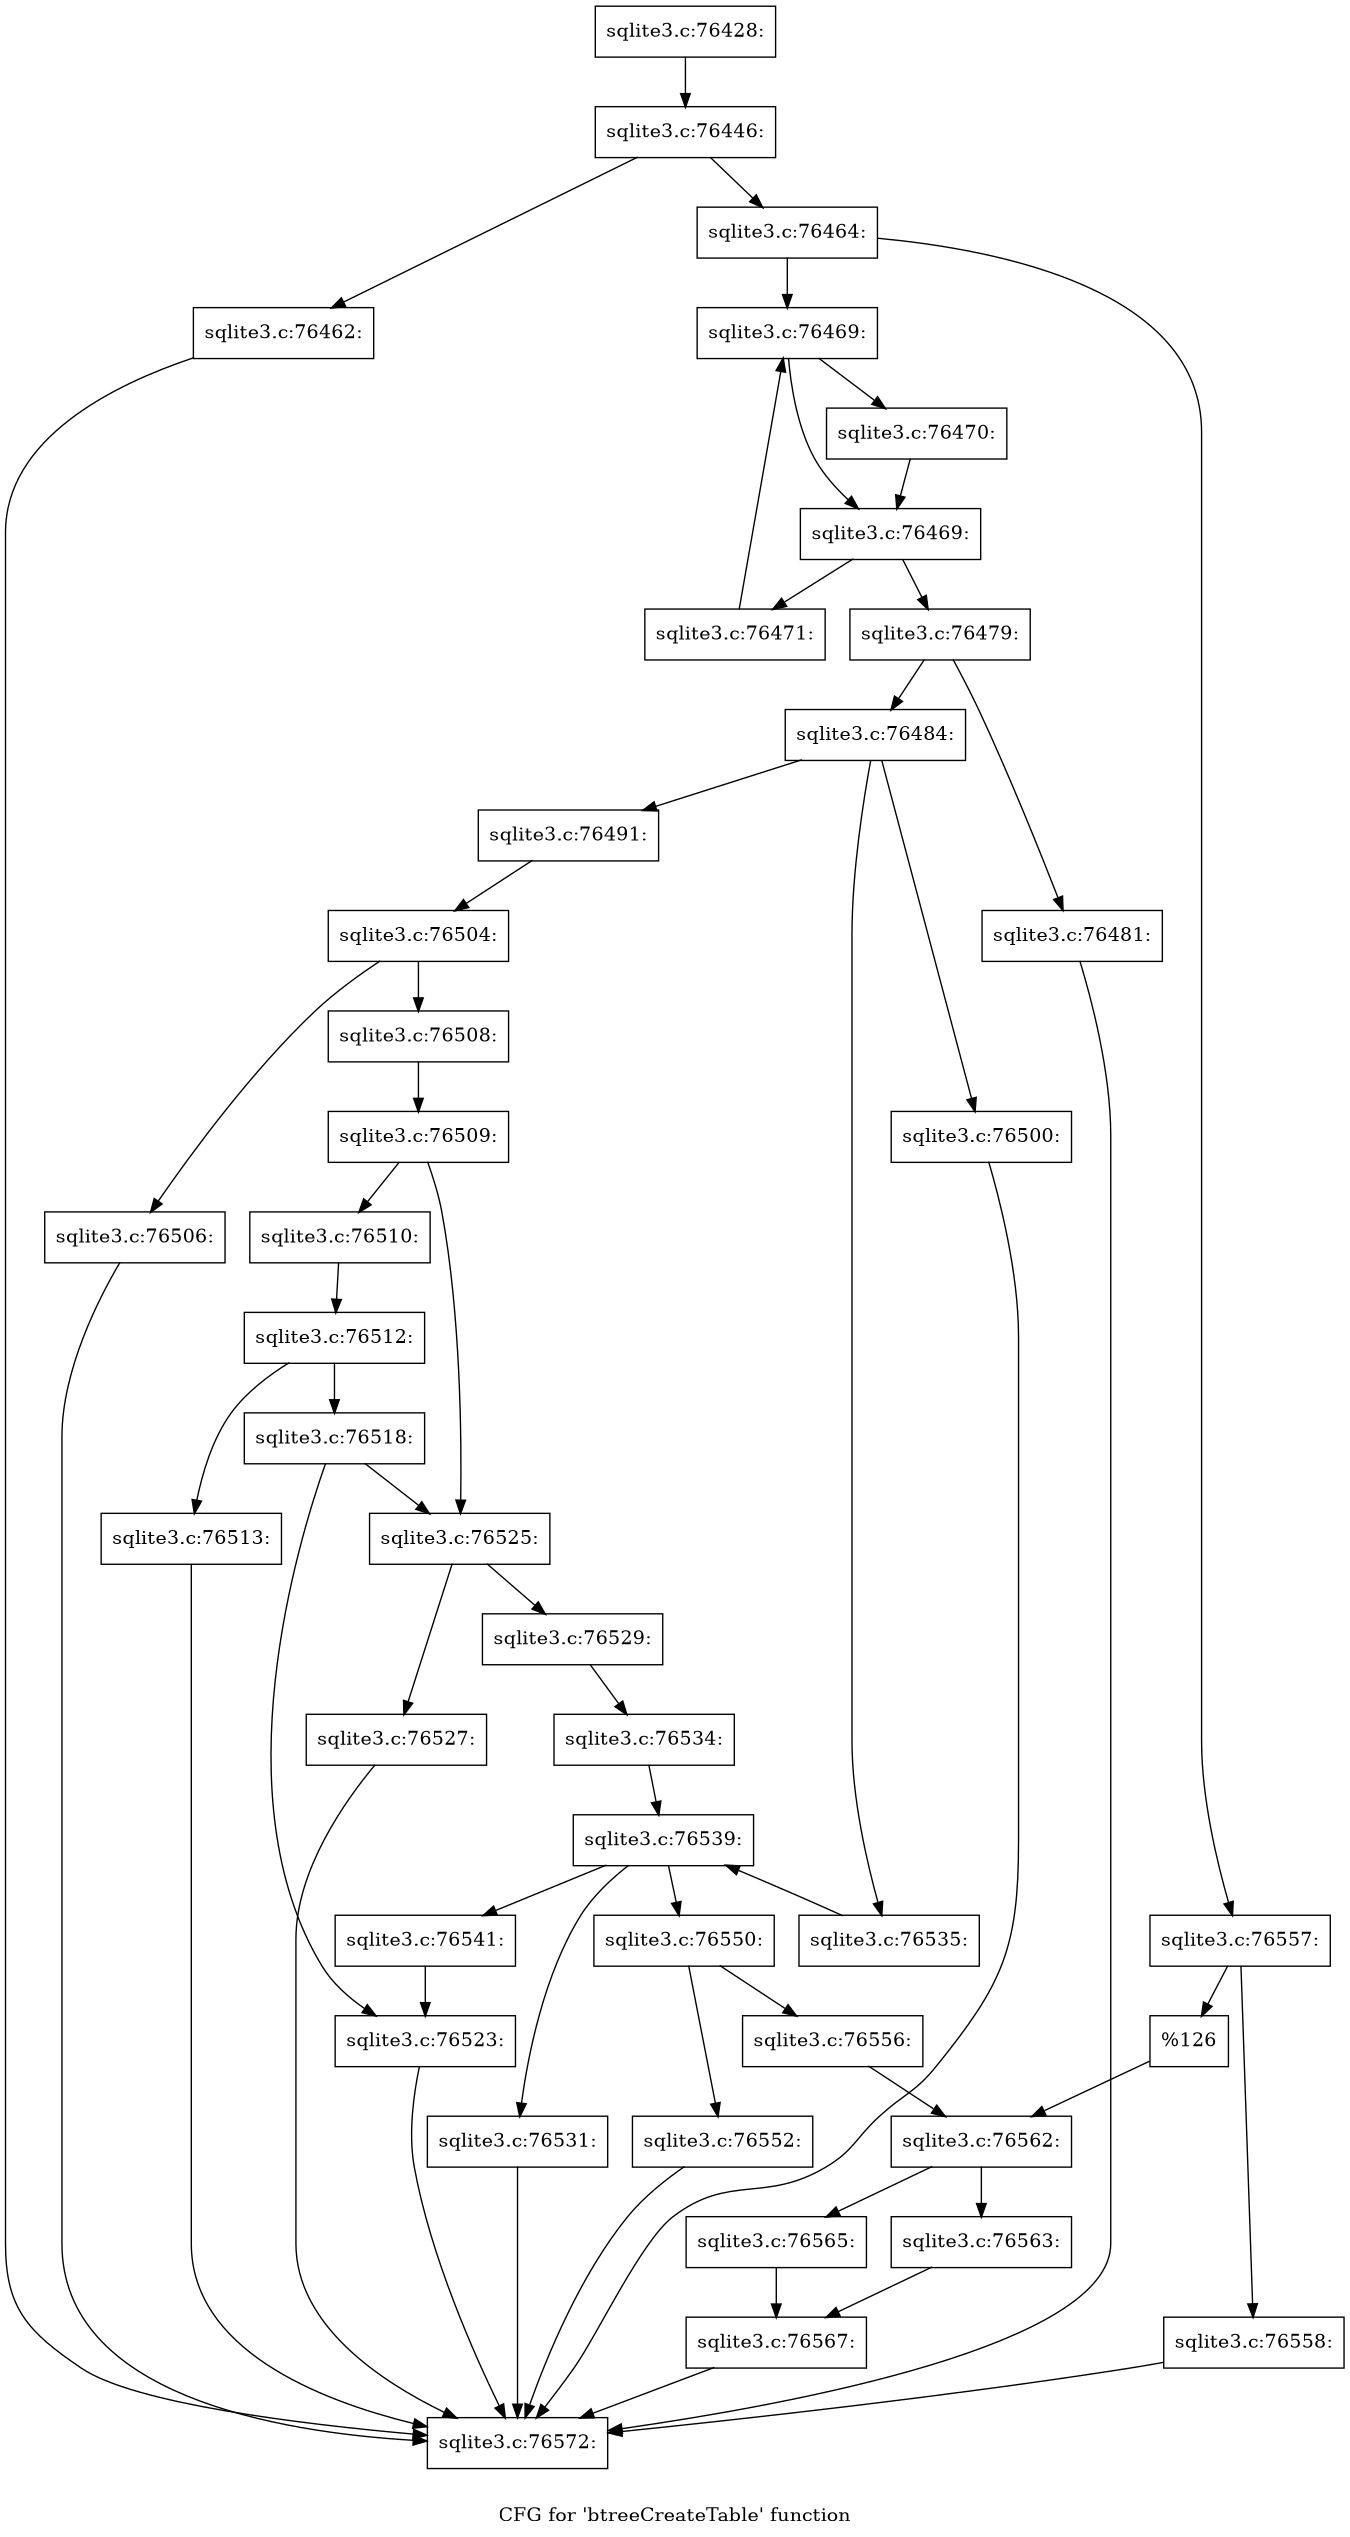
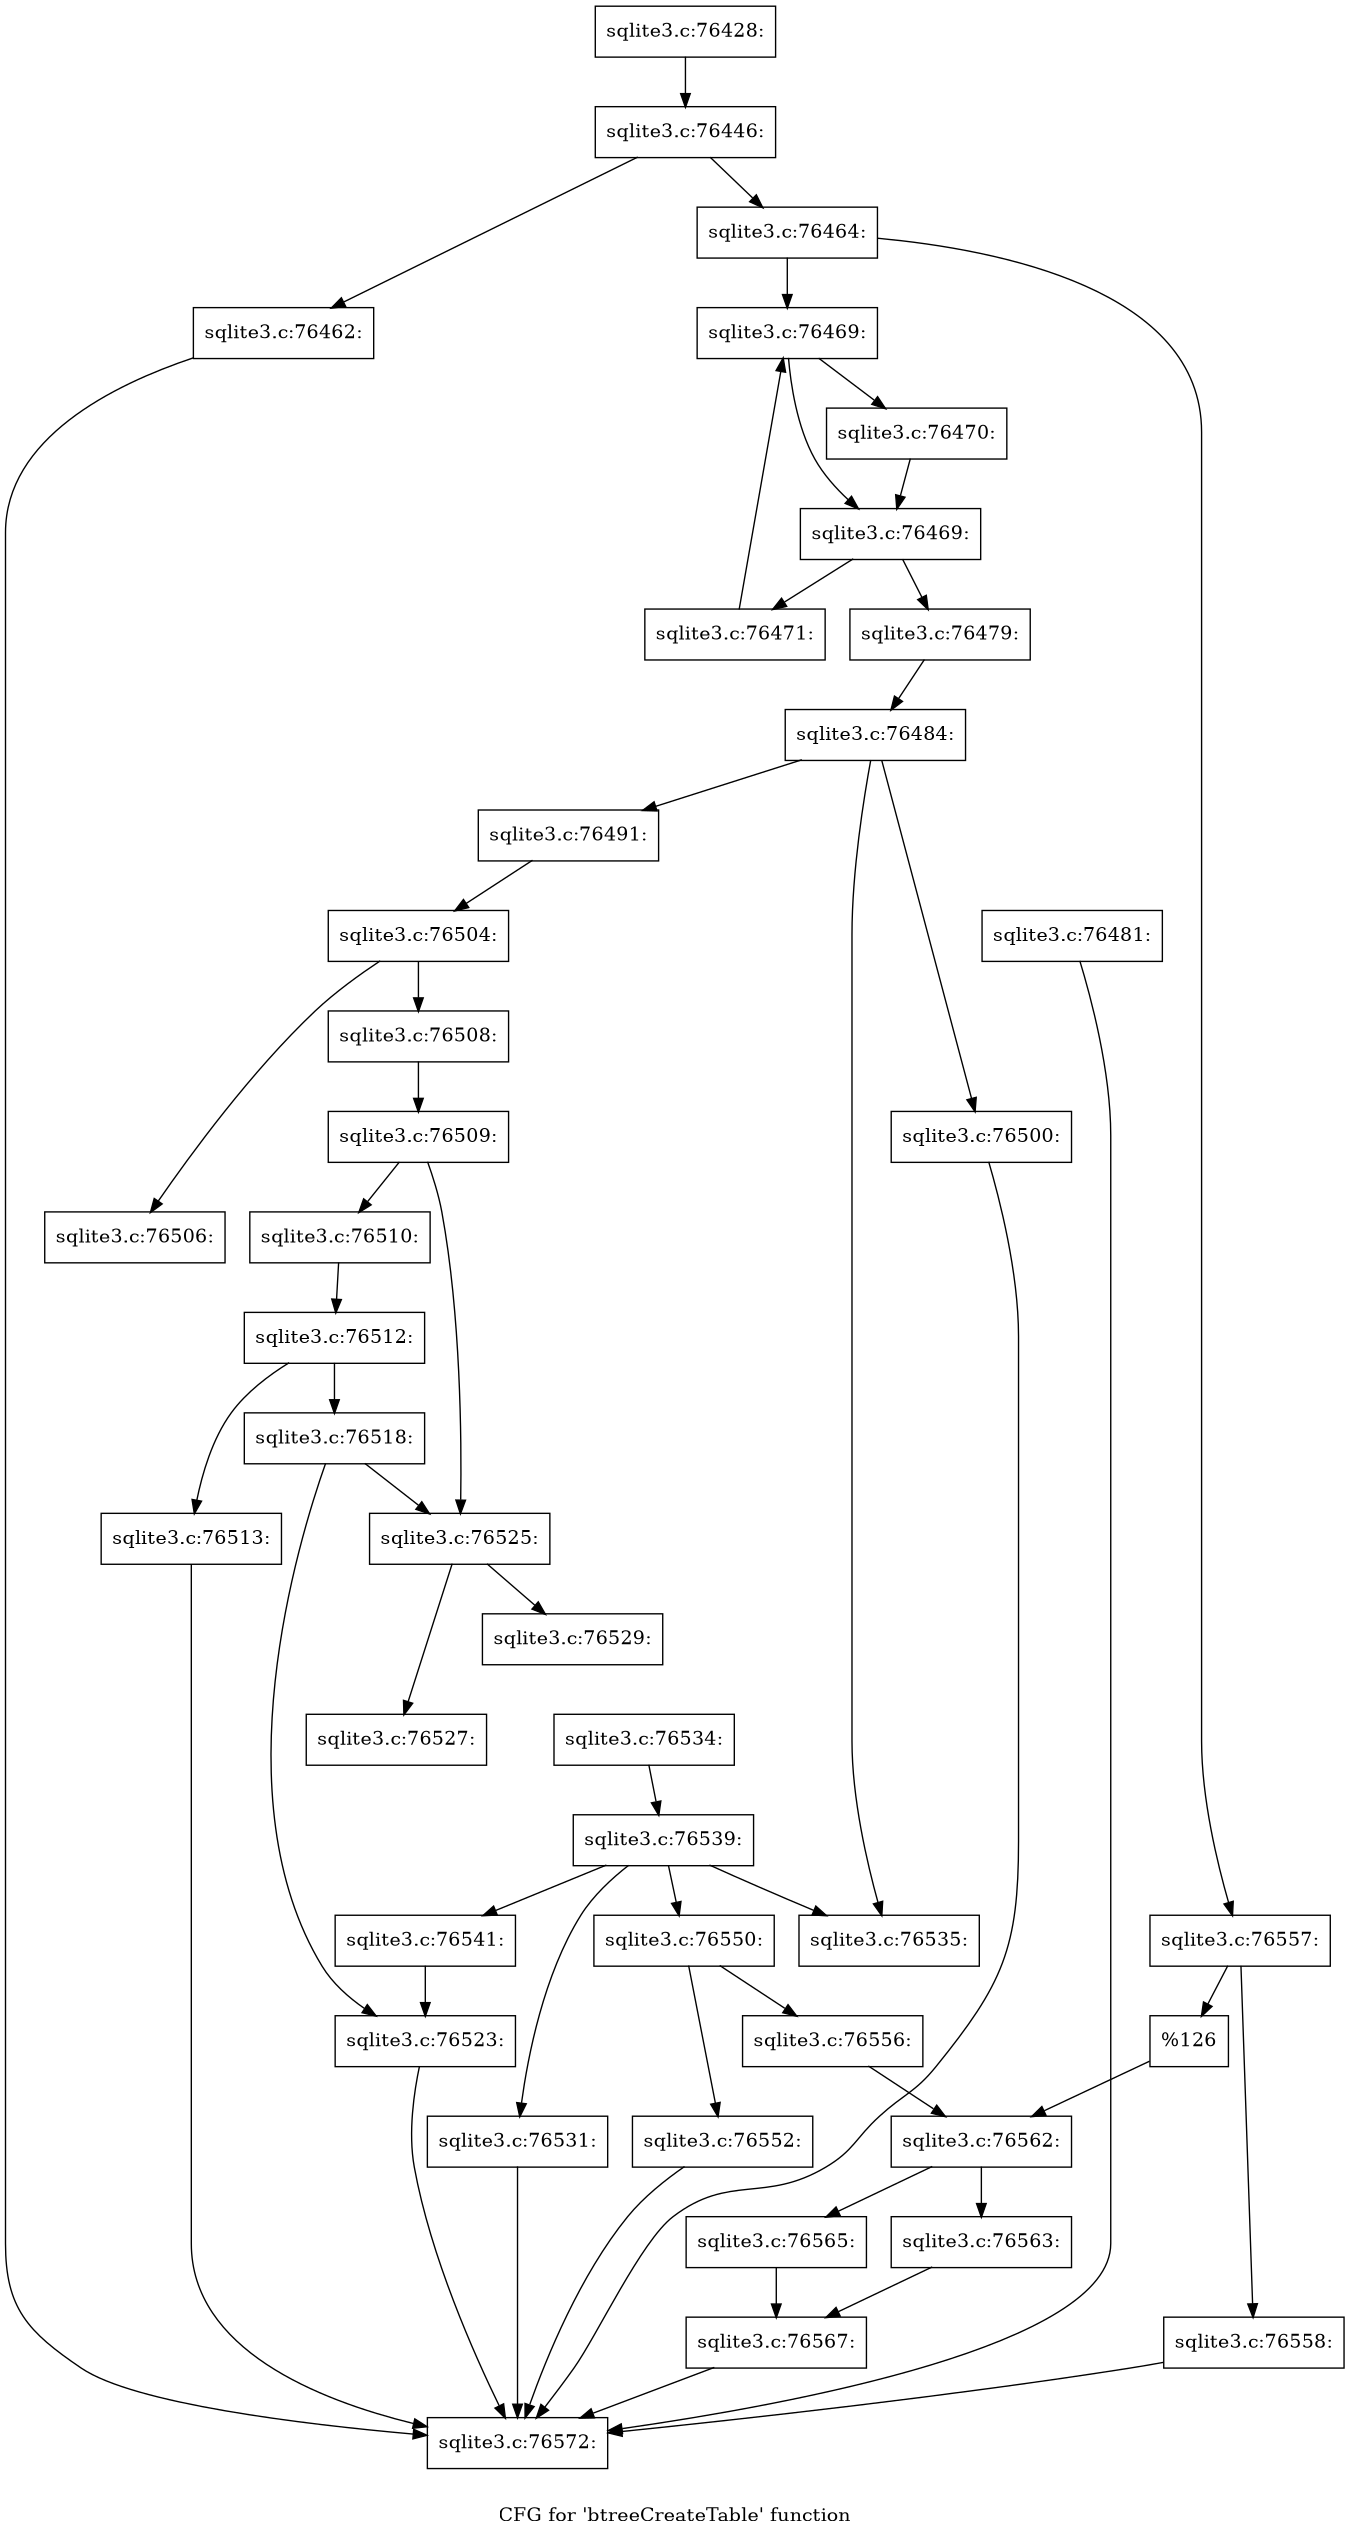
edge "sqlite3.c:76479:" -> "sqlite3.c:76481:": removed
edge "sqlite3.c:76529:" -> "sqlite3.c:76534:": removed
edge "sqlite3.c:76535:" -> "sqlite3.c:76539:": reversed
edge "sqlite3.c:76506:" -> "sqlite3.c:76572:": removed
edge "sqlite3.c:76527:" -> "sqlite3.c:76572:": removed
